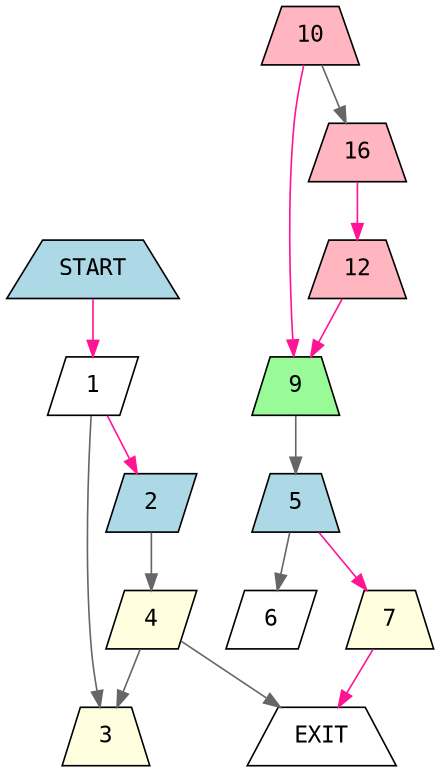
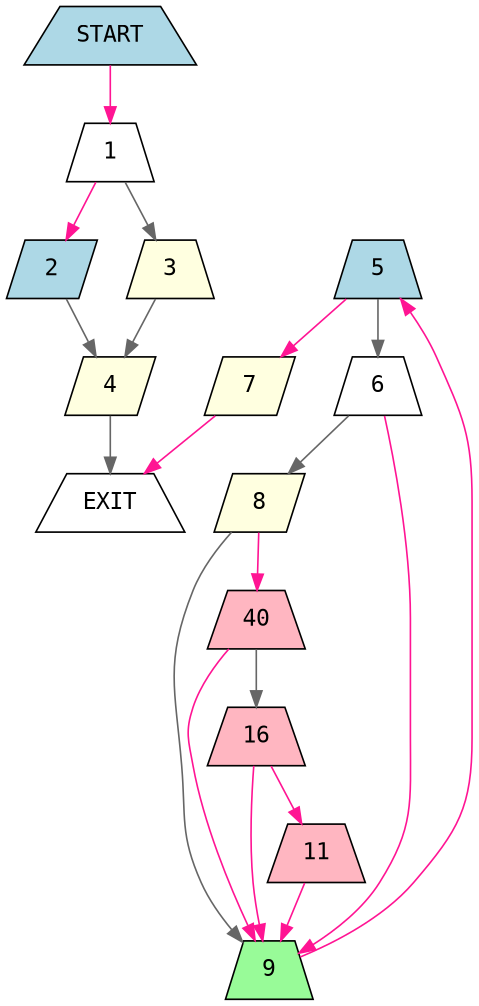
node "10": label "10" -> "40"
node "12": label "12" -> "11"
node "1": shape parallelogram -> trapezium
edge "9" -> "5": color gray40 -> deeppink
node "8": added
node "6": shape parallelogram -> trapezium
node "7": shape trapezium -> parallelogram
edge "4" -> "3": reversed
edge "6" -> "9": added
edge "16" -> "9": added
